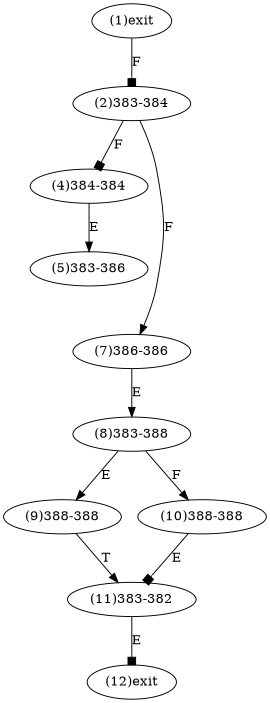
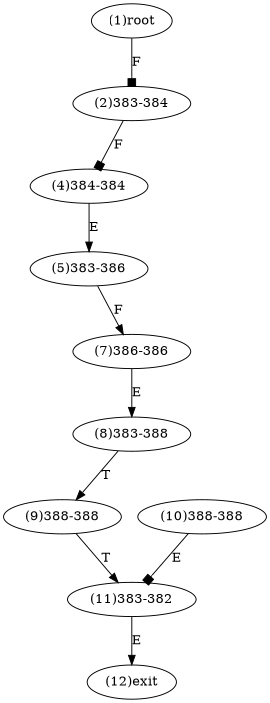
node "(1)exit": label "(1)exit" -> "(1)root"
edge "(2)383-384" -> "(7)386-386": now "(5)383-386" -> "(7)386-386"
edge "(8)383-388" -> "(10)388-388": removed, label "F"
edge "(8)383-388" -> "(9)388-388": label "E" -> "T"
edge "(11)383-382" -> "(12)exit": arrowhead box -> normal
